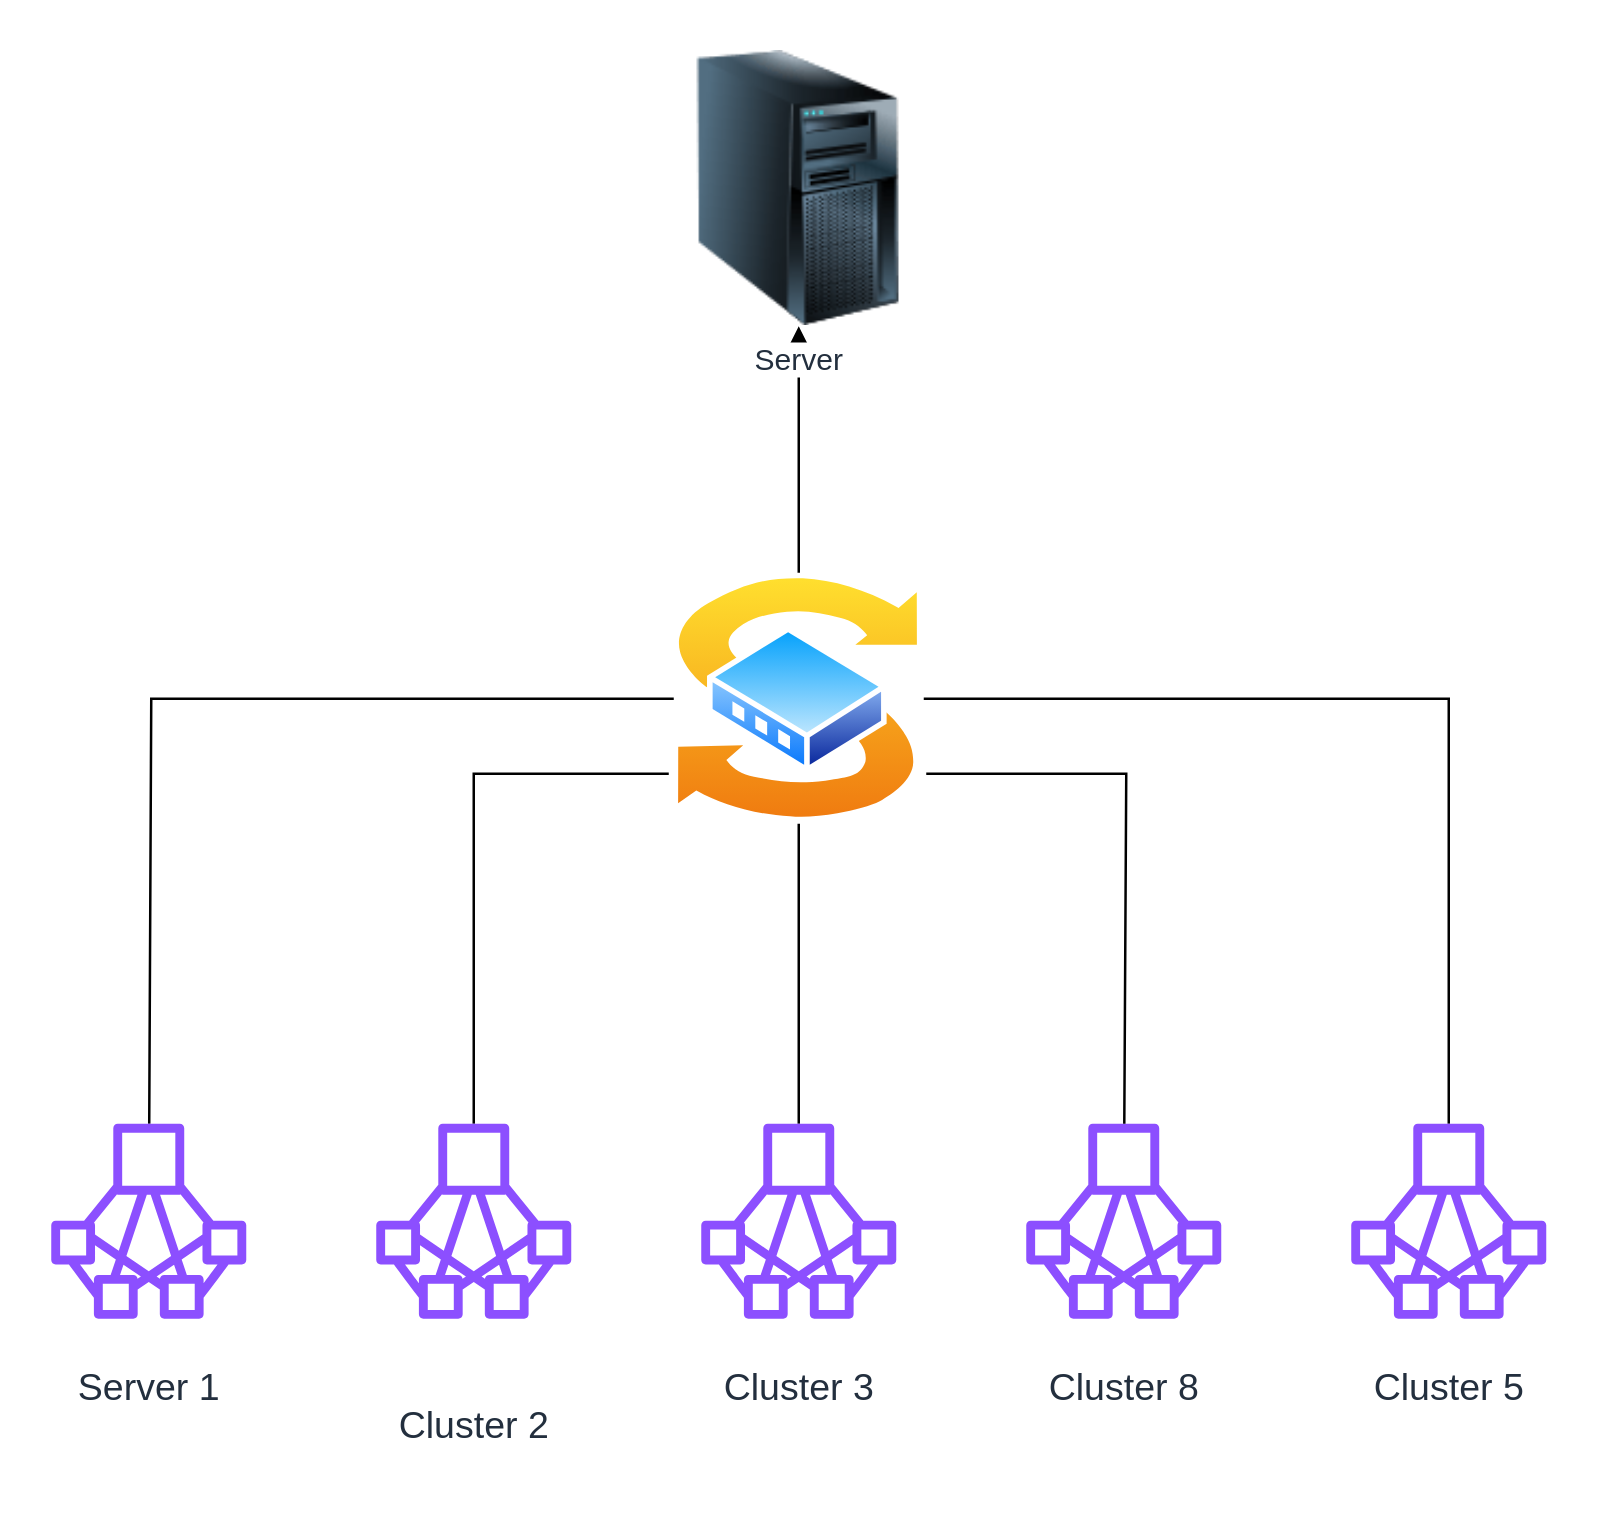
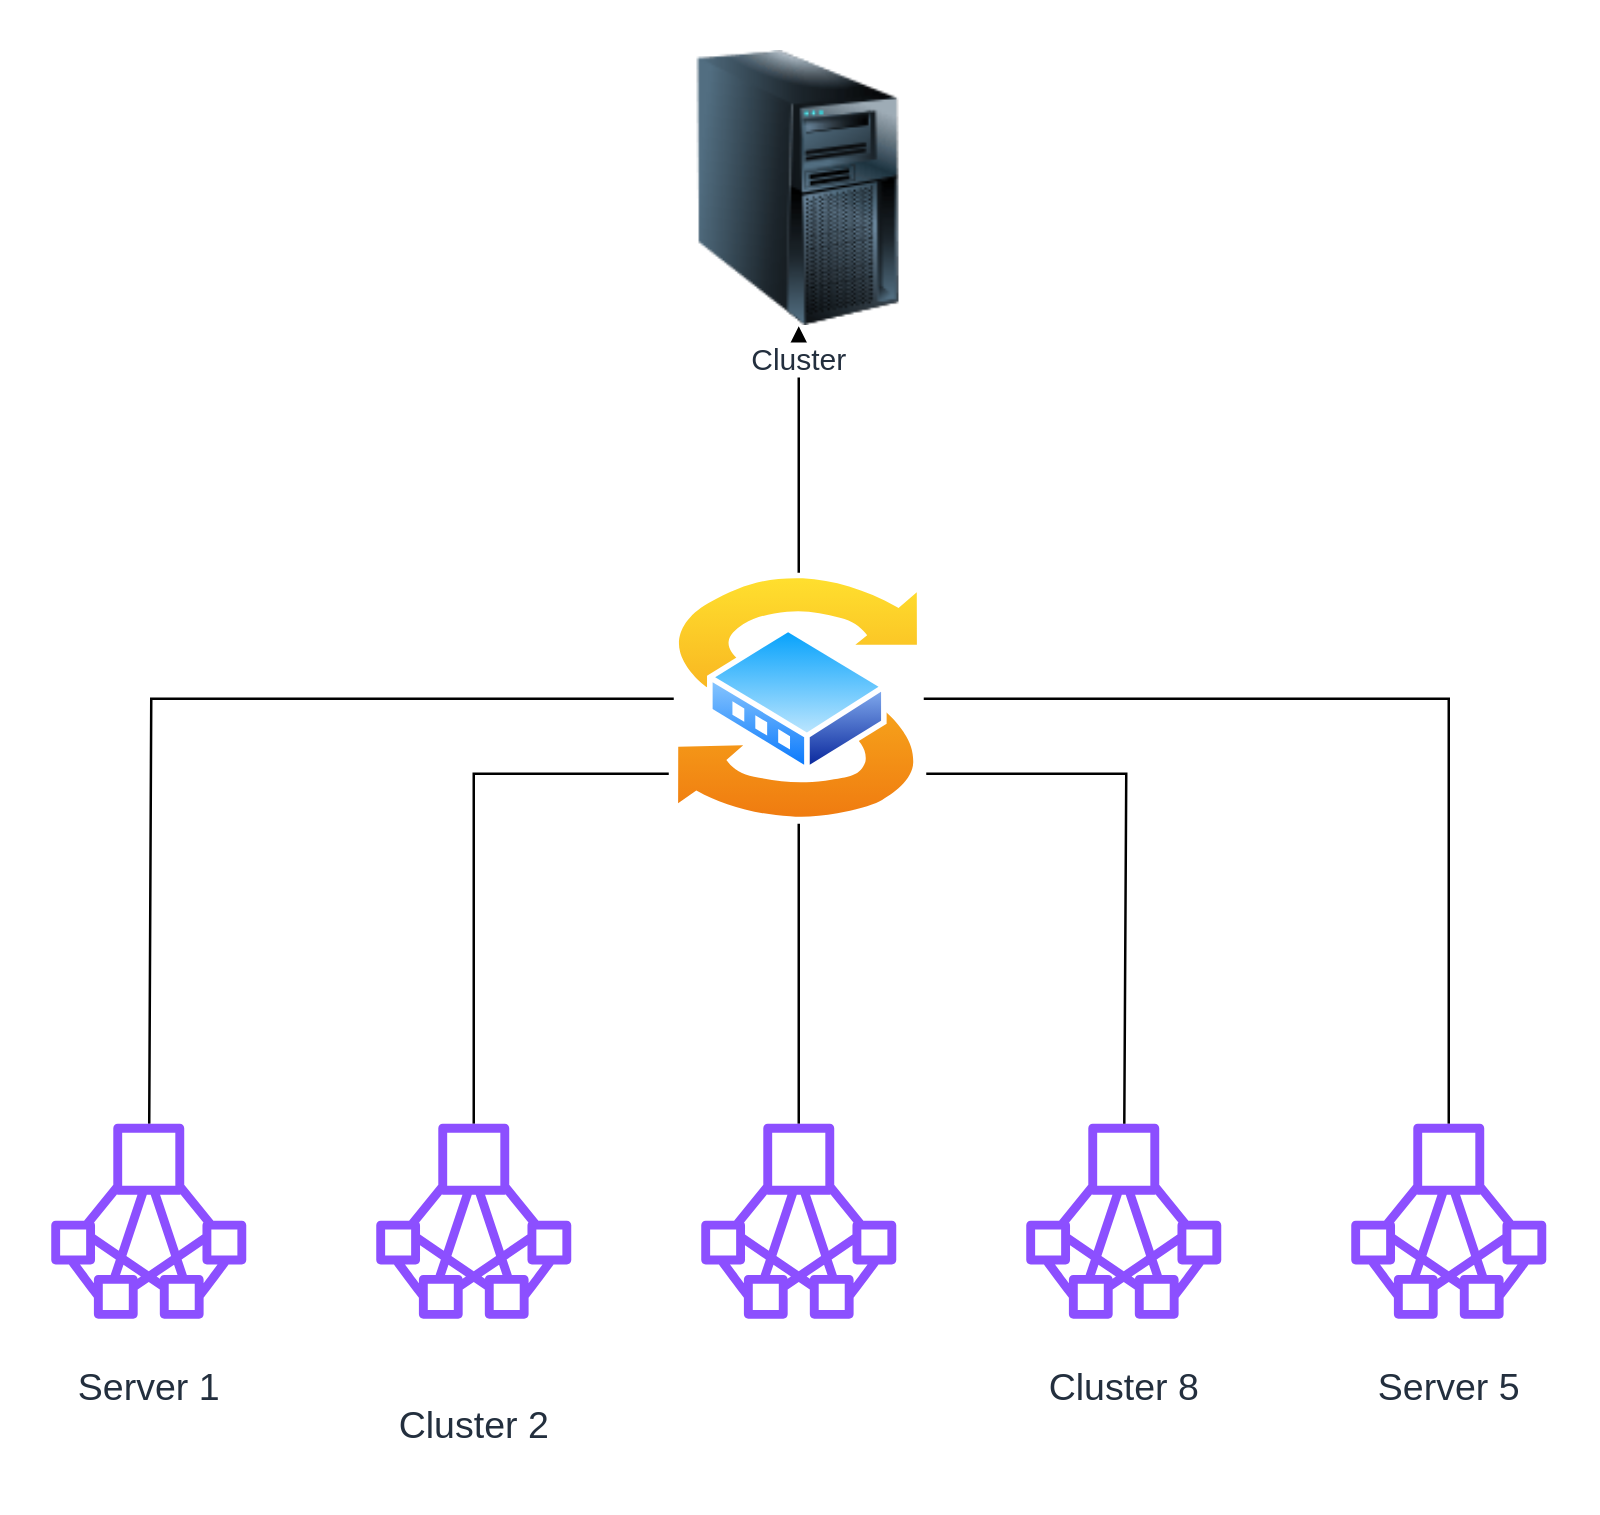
node "Server": label "Server" -> "Cluster"
node "Cluster 3": removed
node "Cluster 5": label "Cluster 5" -> "Server 5"
